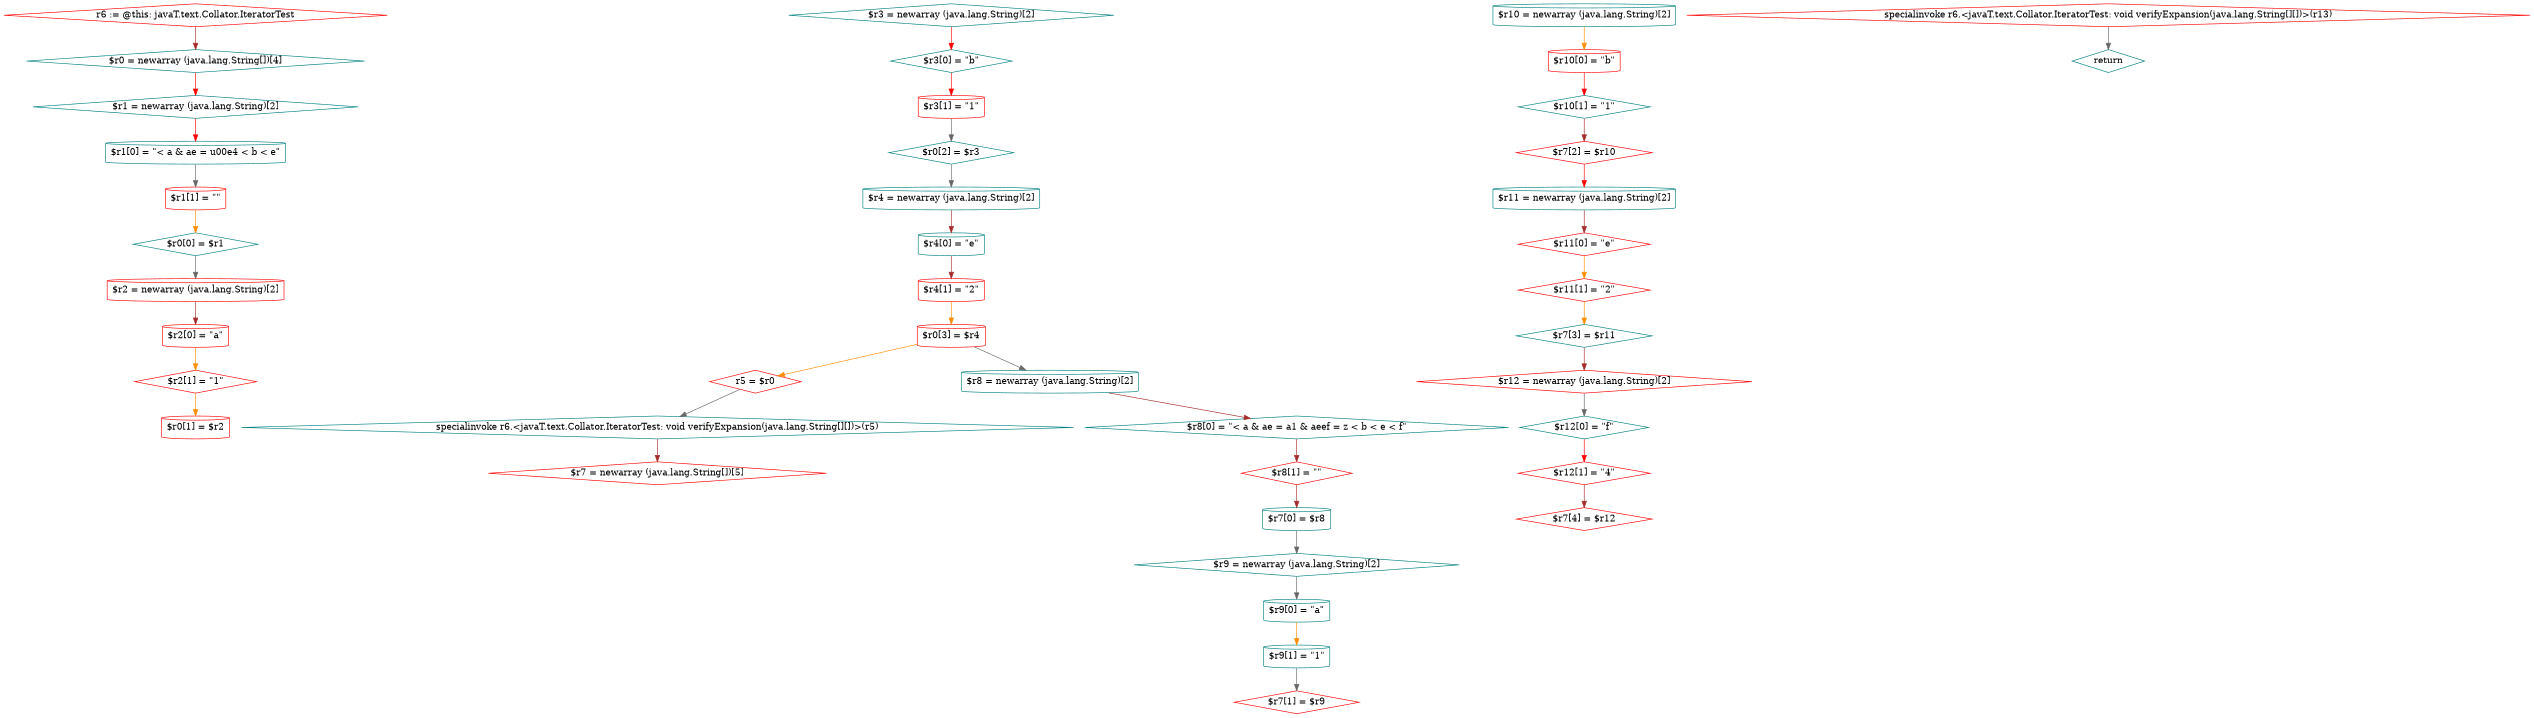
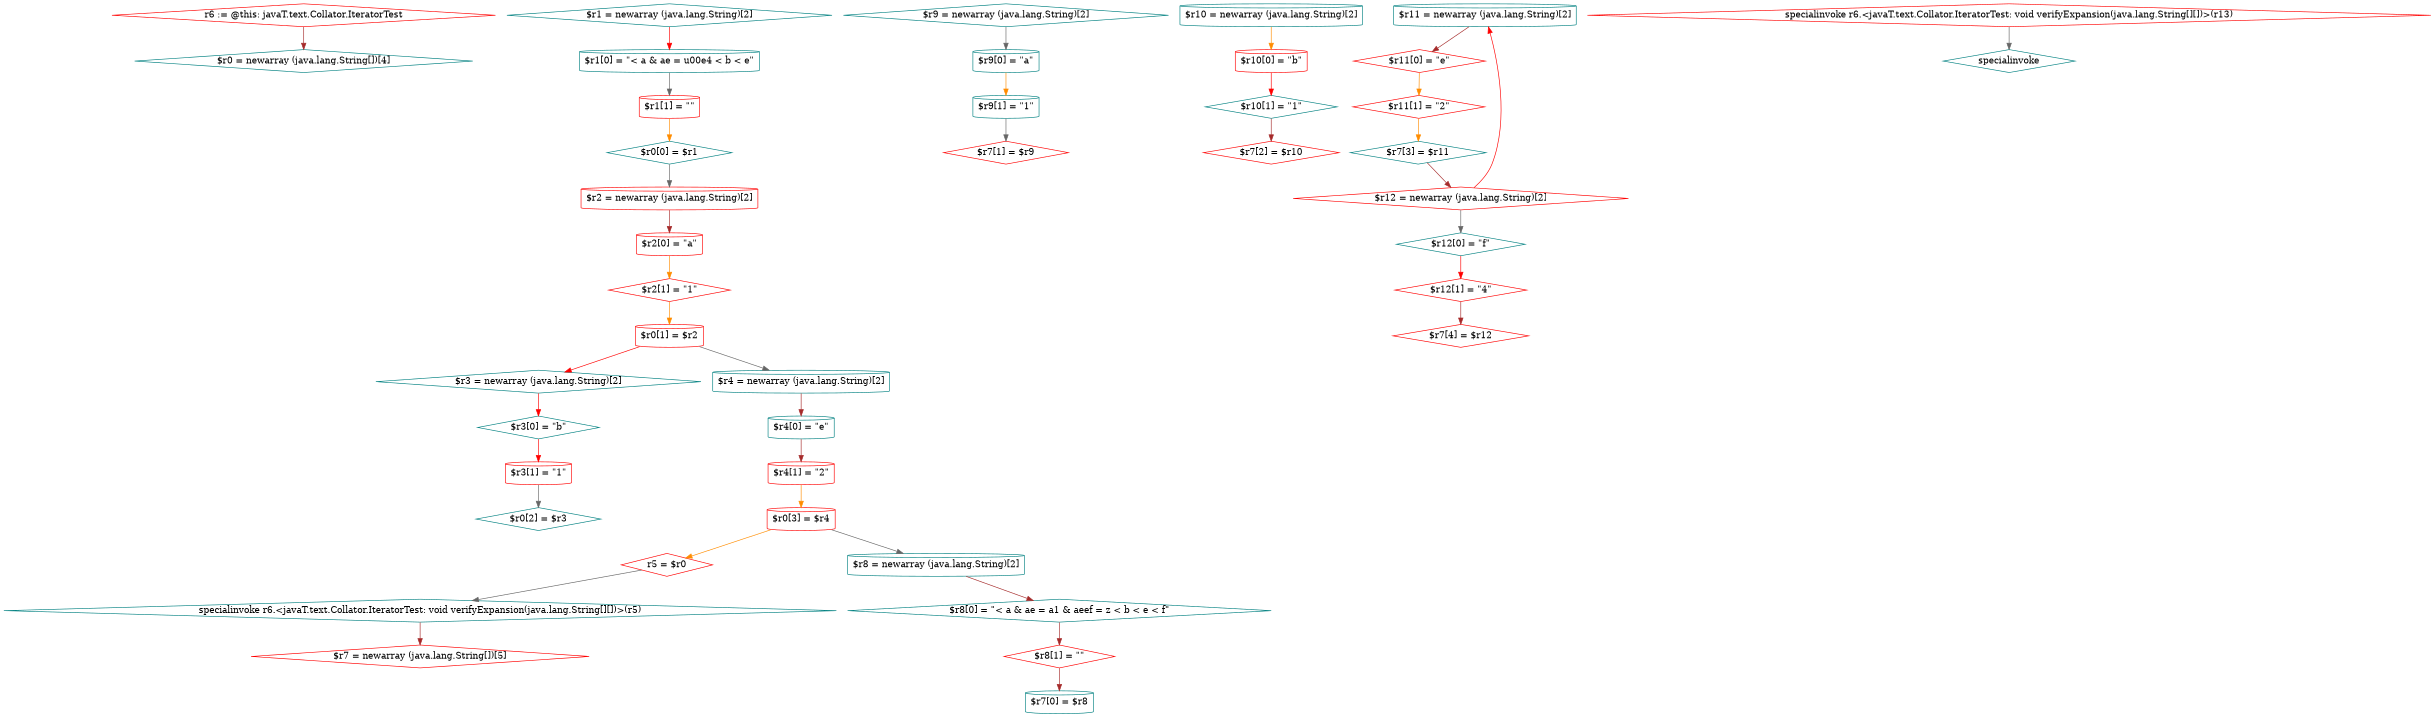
node "return": label "return" -> "specialinvoke"
edge "$r0 = newarray (java.lang.String[])[4]" -> "$r1 = newarray (java.lang.String)[2]": removed
edge "$r0[2] = $r3" -> "$r4 = newarray (java.lang.String)[2]": now "$r0[1] = $r2" -> "$r4 = newarray (java.lang.String)[2]"
edge "$r7[2] = $r10" -> "$r11 = newarray (java.lang.String)[2]": now "$r12 = newarray (java.lang.String)[2]" -> "$r11 = newarray (java.lang.String)[2]"
edge "$r0[1] = $r2" -> "$r3 = newarray (java.lang.String)[2]": added
edge "$r7[0] = $r8" -> "$r9 = newarray (java.lang.String)[2]": removed
